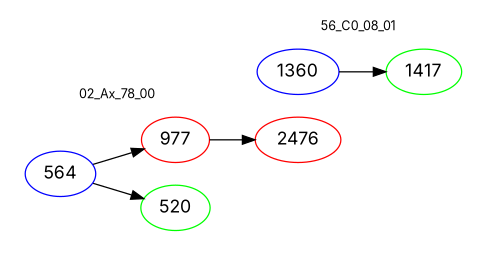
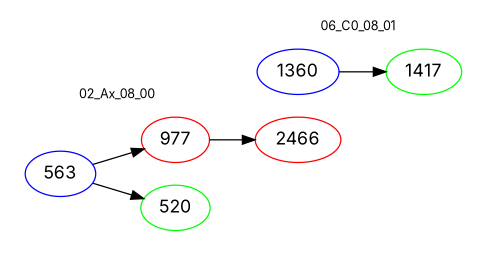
cluster "56_C0_08_01": label "56_C0_08_01" -> "06_C0_08_01"
cluster "02_Ax_78_00": label "02_Ax_78_00" -> "02_Ax_08_00"
node "2476": label "2476" -> "2466"
node "564": label "564" -> "563"
